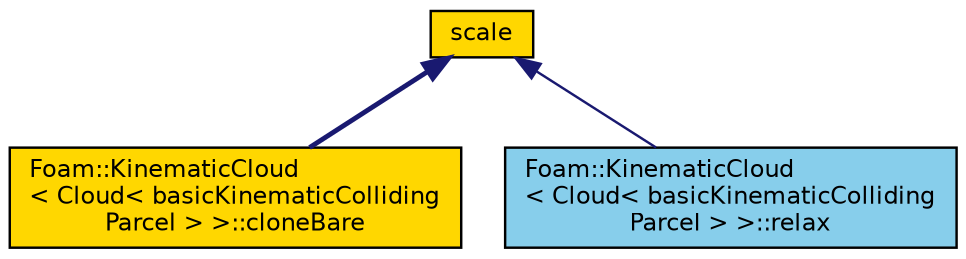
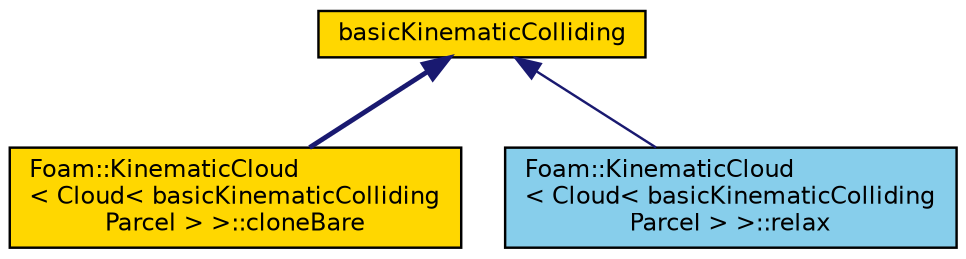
node "scale": label "scale" -> "basicKinematicColliding"
